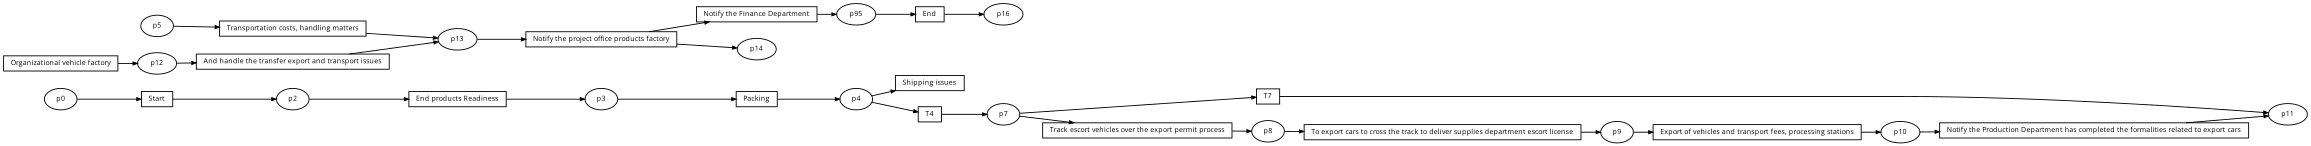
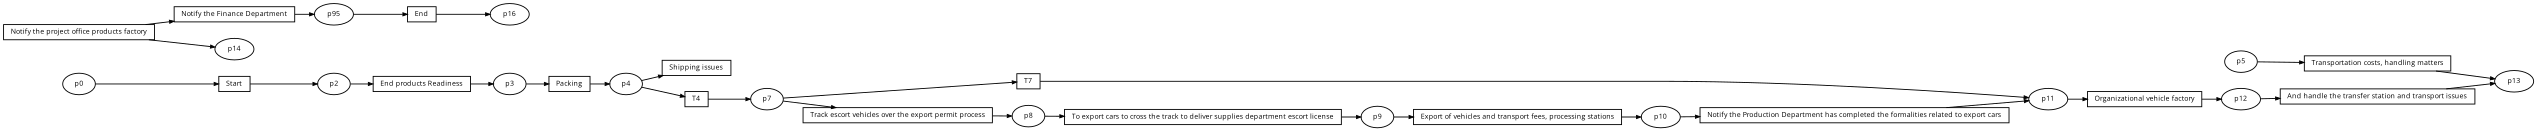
edge "p13" -> "Notify the project office products factory": removed
node "And handle the transfer export and transport issues": label "And handle the transfer export and transport issues" -> "And handle the transfer station and transport issues"
edge "p11" -> "Organizational vehicle factory": added
